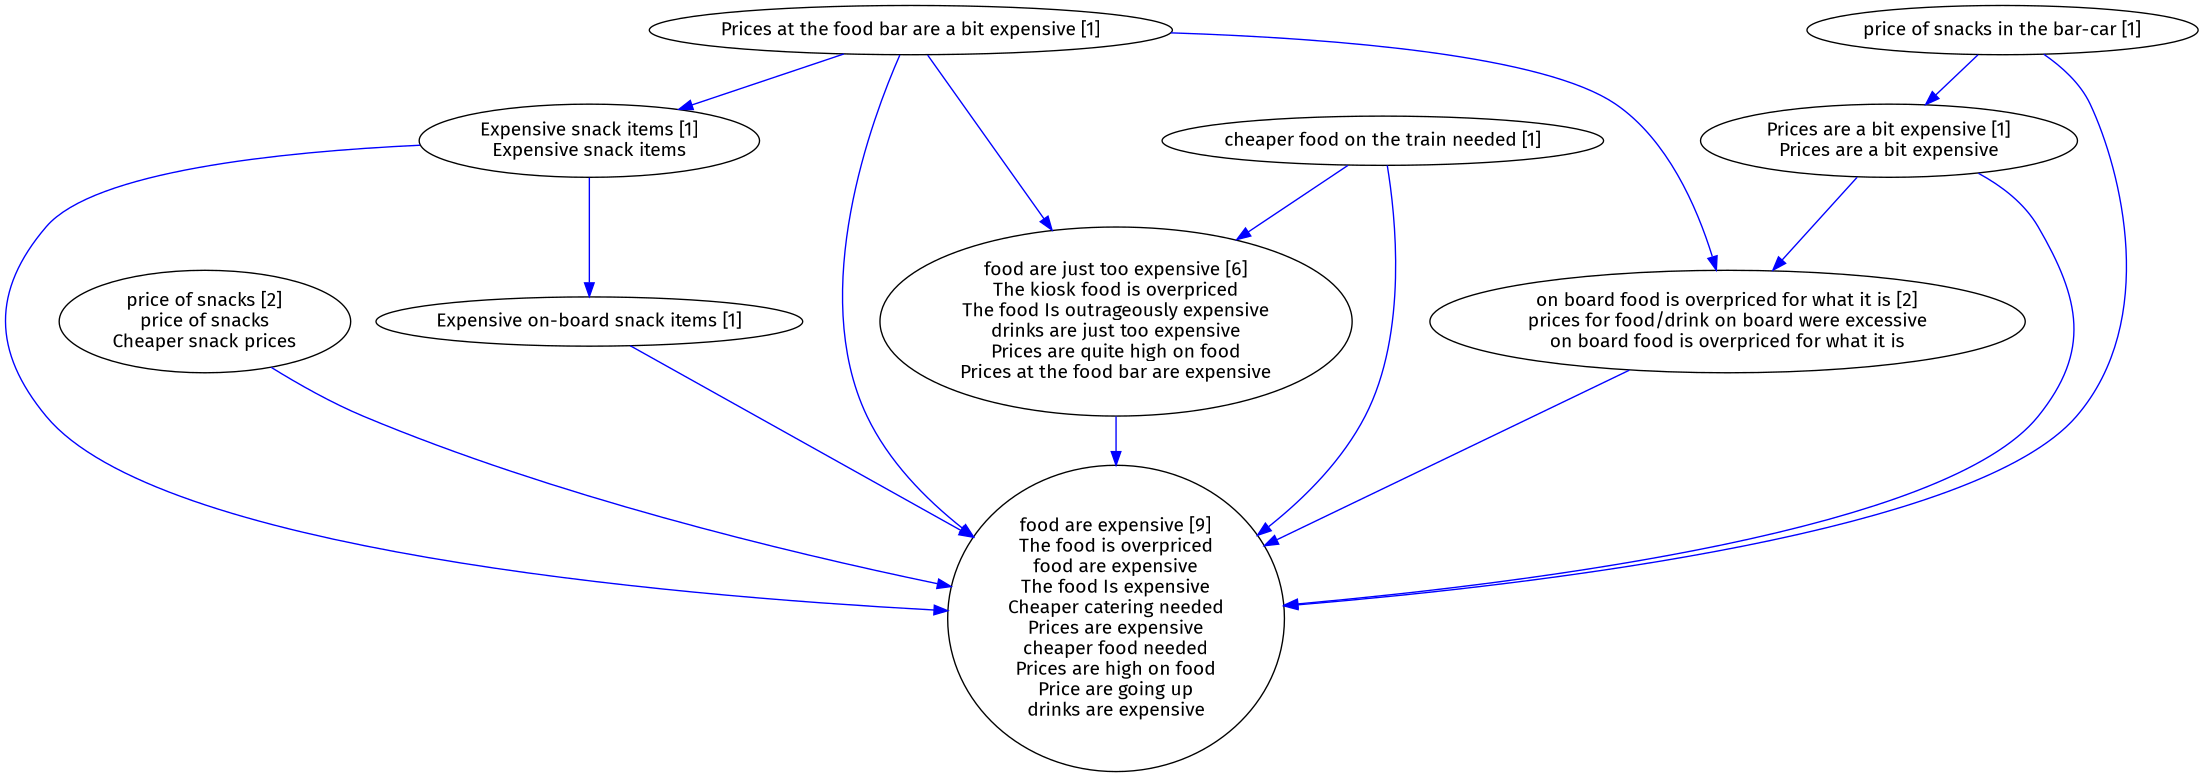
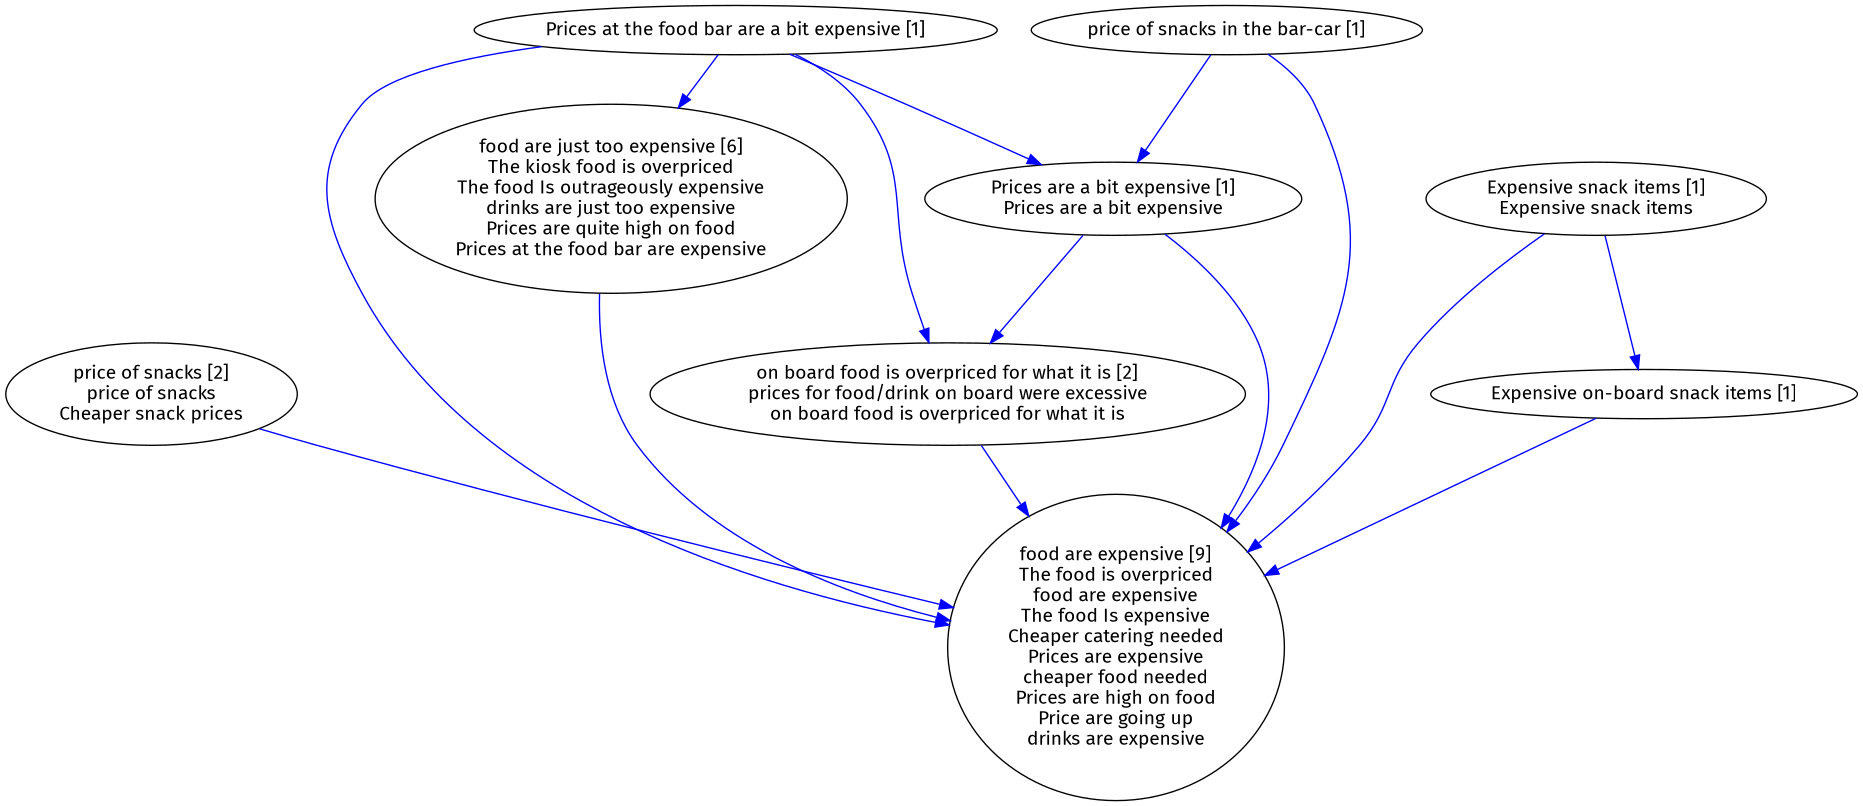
edge "Prices at the food bar are a bit expensive [1]" -> "Expensive snack items [1] Expensive snack items": now "Prices at the food bar are a bit expensive [1]" -> "Prices are a bit expensive [1] Prices are a bit expensive"
node "cheaper food on the train needed [1]": removed
